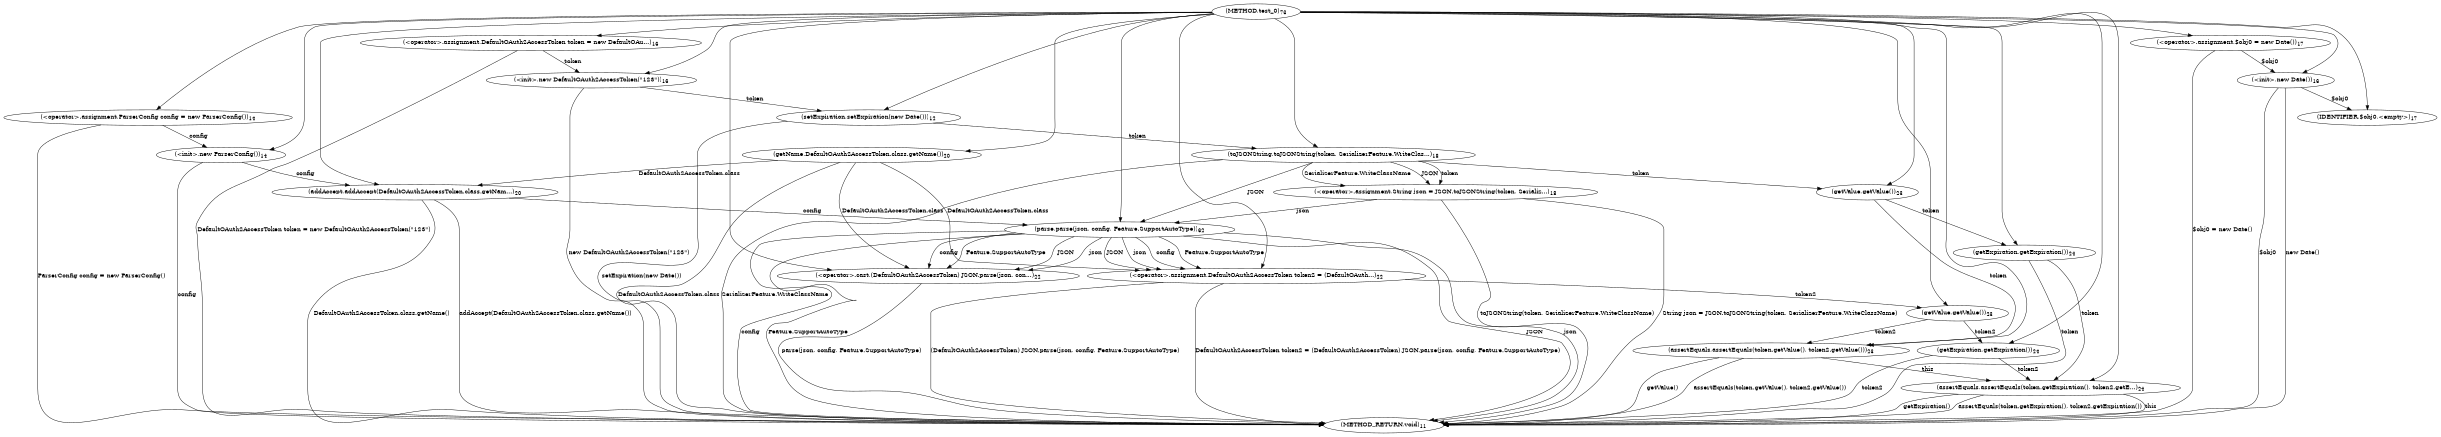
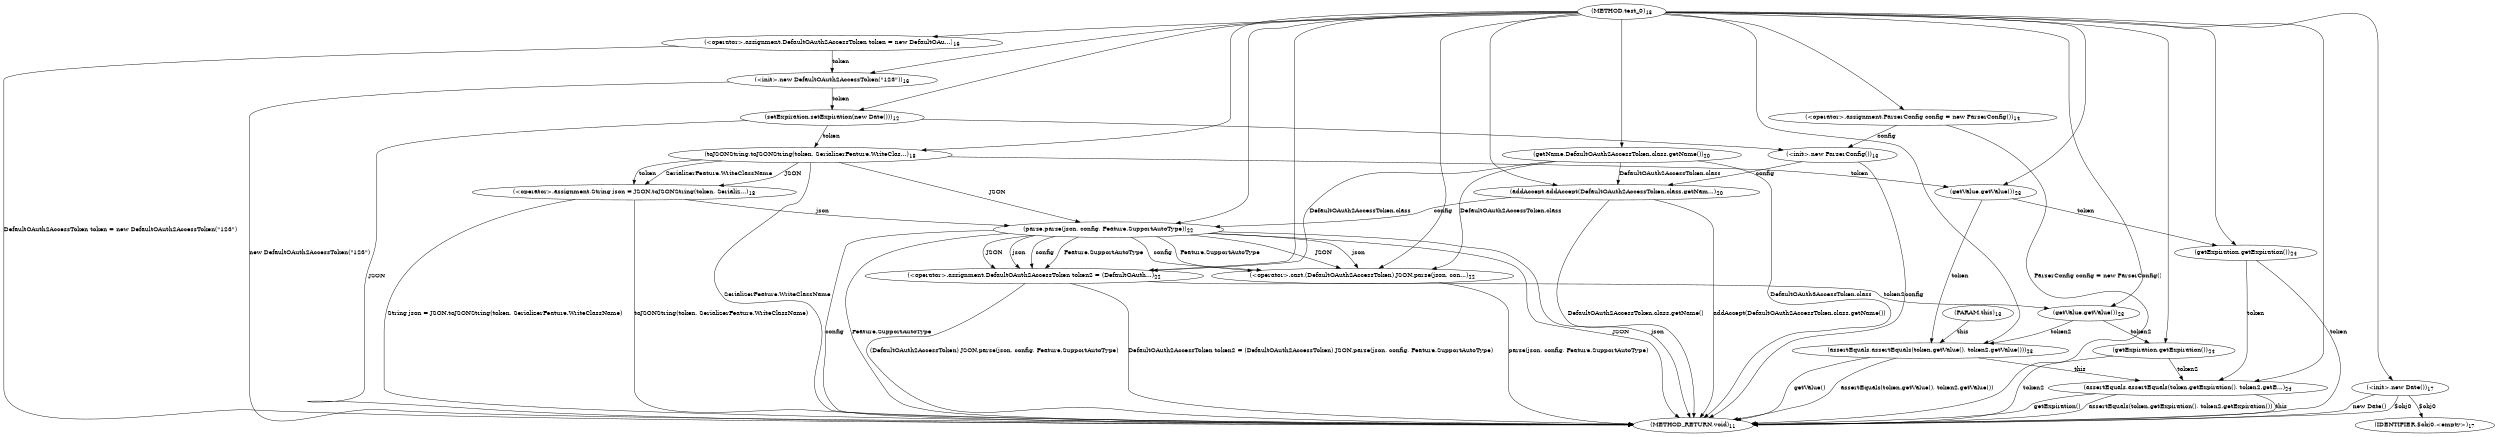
node "(METHOD,test_0)": text "73" -> "13"
edge "(METHOD,test_0)" -> "(IDENTIFIER,$obj0,<empty>)": removed
edge "(METHOD,test_0)" -> "(<init>,new ParserConfig())": now "(setExpiration,setExpiration(new Date()))" -> "(<init>,new ParserConfig())"
node "(<operator>.assignment,$obj0 = new Date())": removed
node "(<init>,new Date())": text "16" -> "17"
node "(<init>,new ParserConfig())": text "14" -> "13"
node "(parse,parse(json, config, Feature.SupportAutoType))": text "62" -> "22"
edge "(setExpiration,setExpiration(new Date()))" -> "(METHOD_RETURN,void)": label "setExpiration(new Date())" -> "JSON"
edge "(getName,DefaultOAuth2AccessToken.class.getName())" -> "(METHOD_RETURN,void)": label "DefaultOAuth2AccessToken.class" -> "DefaultOAuth3AccessToken.class"
node "(PARAM,this)": added
